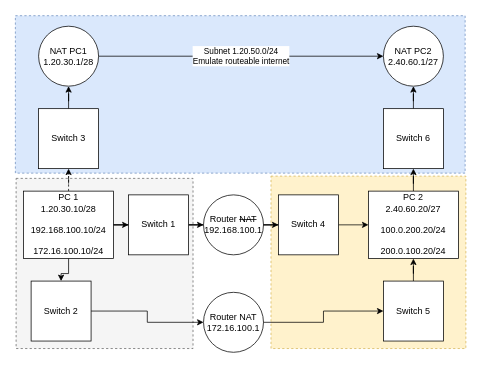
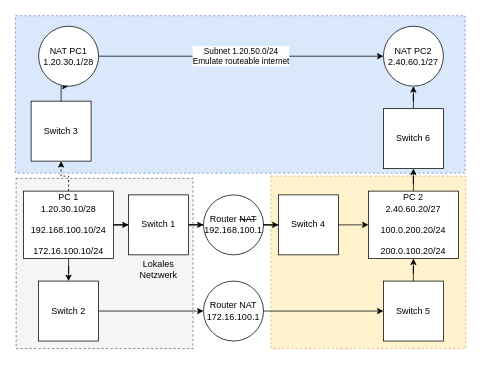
node "Switch 3": moved (69, 138) -> (61, 131)
node "Lokales Netzwerk": added
node "Switch 2": moved (61, 311) -> (69, 311)
node "Router NAT 172.16.100.1": moved (234, 322) -> (234, 311)
